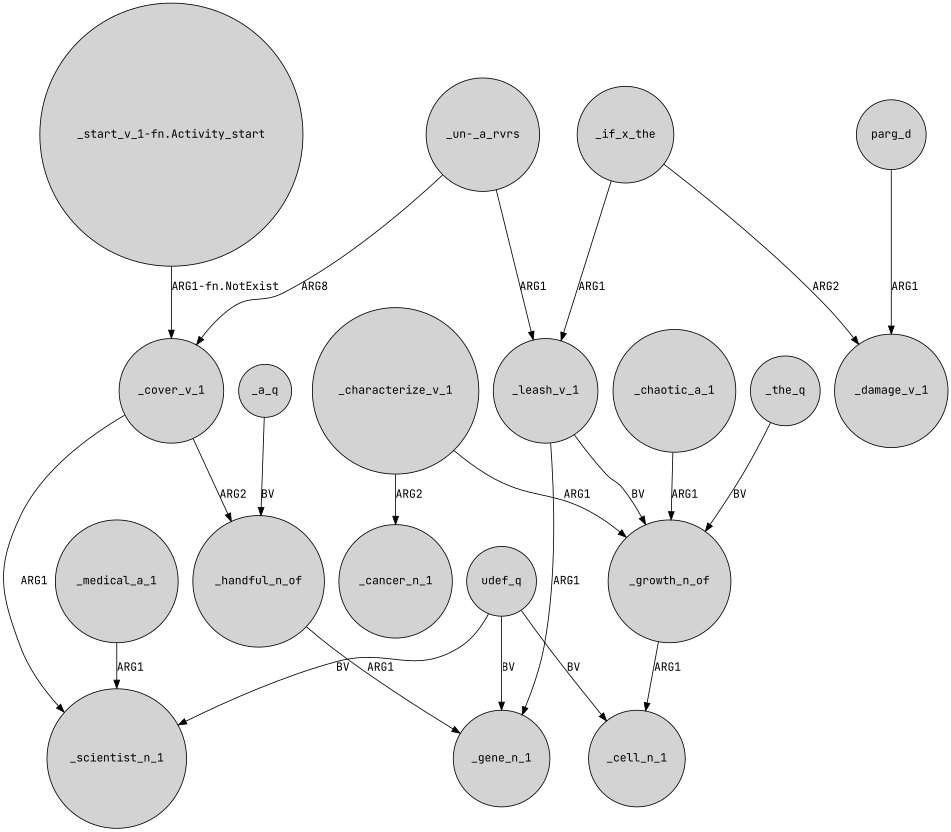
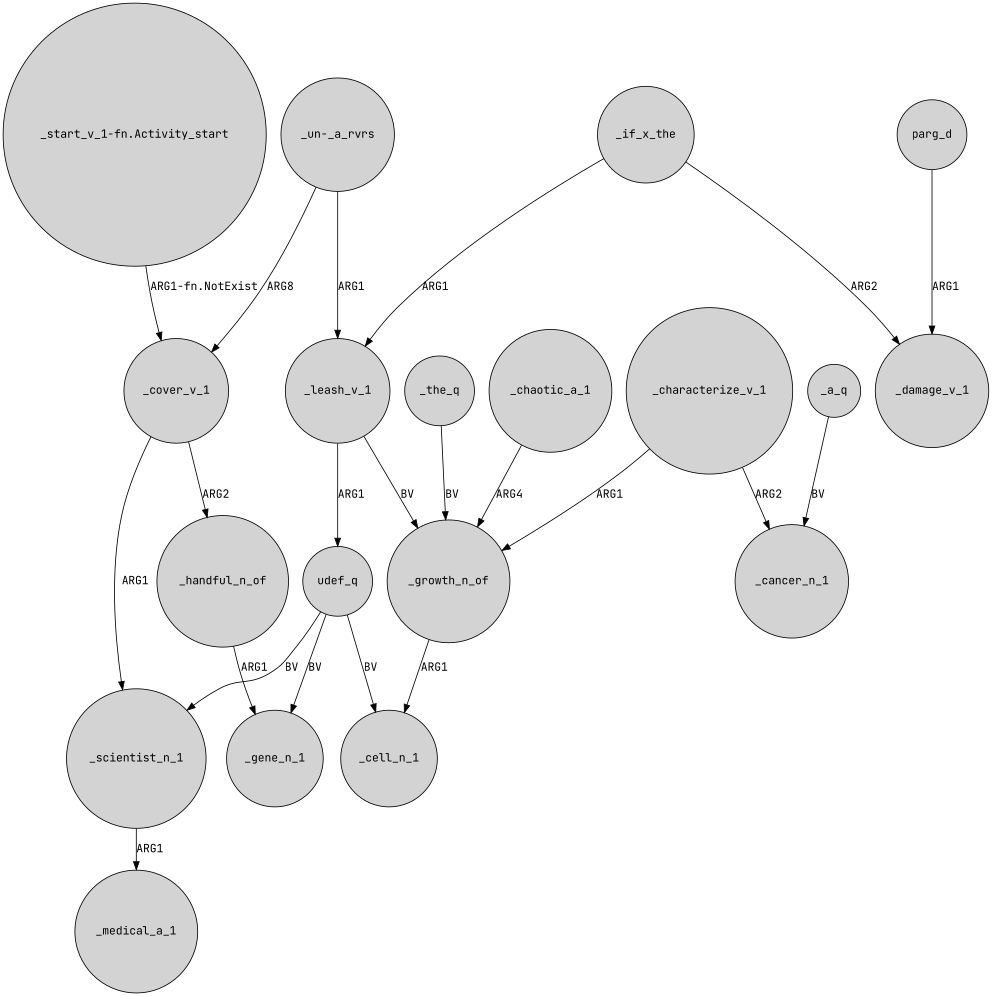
edge "_a_q" -> "_handful_n_of": now "_a_q" -> "_cancer_n_1"
edge "_chaotic_a_1" -> "_growth_n_of": label "ARG1" -> "ARG4"
edge "_leash_v_1" -> "_gene_n_1": now "_leash_v_1" -> "udef_q"
edge "_medical_a_1" -> "_scientist_n_1": reversed
